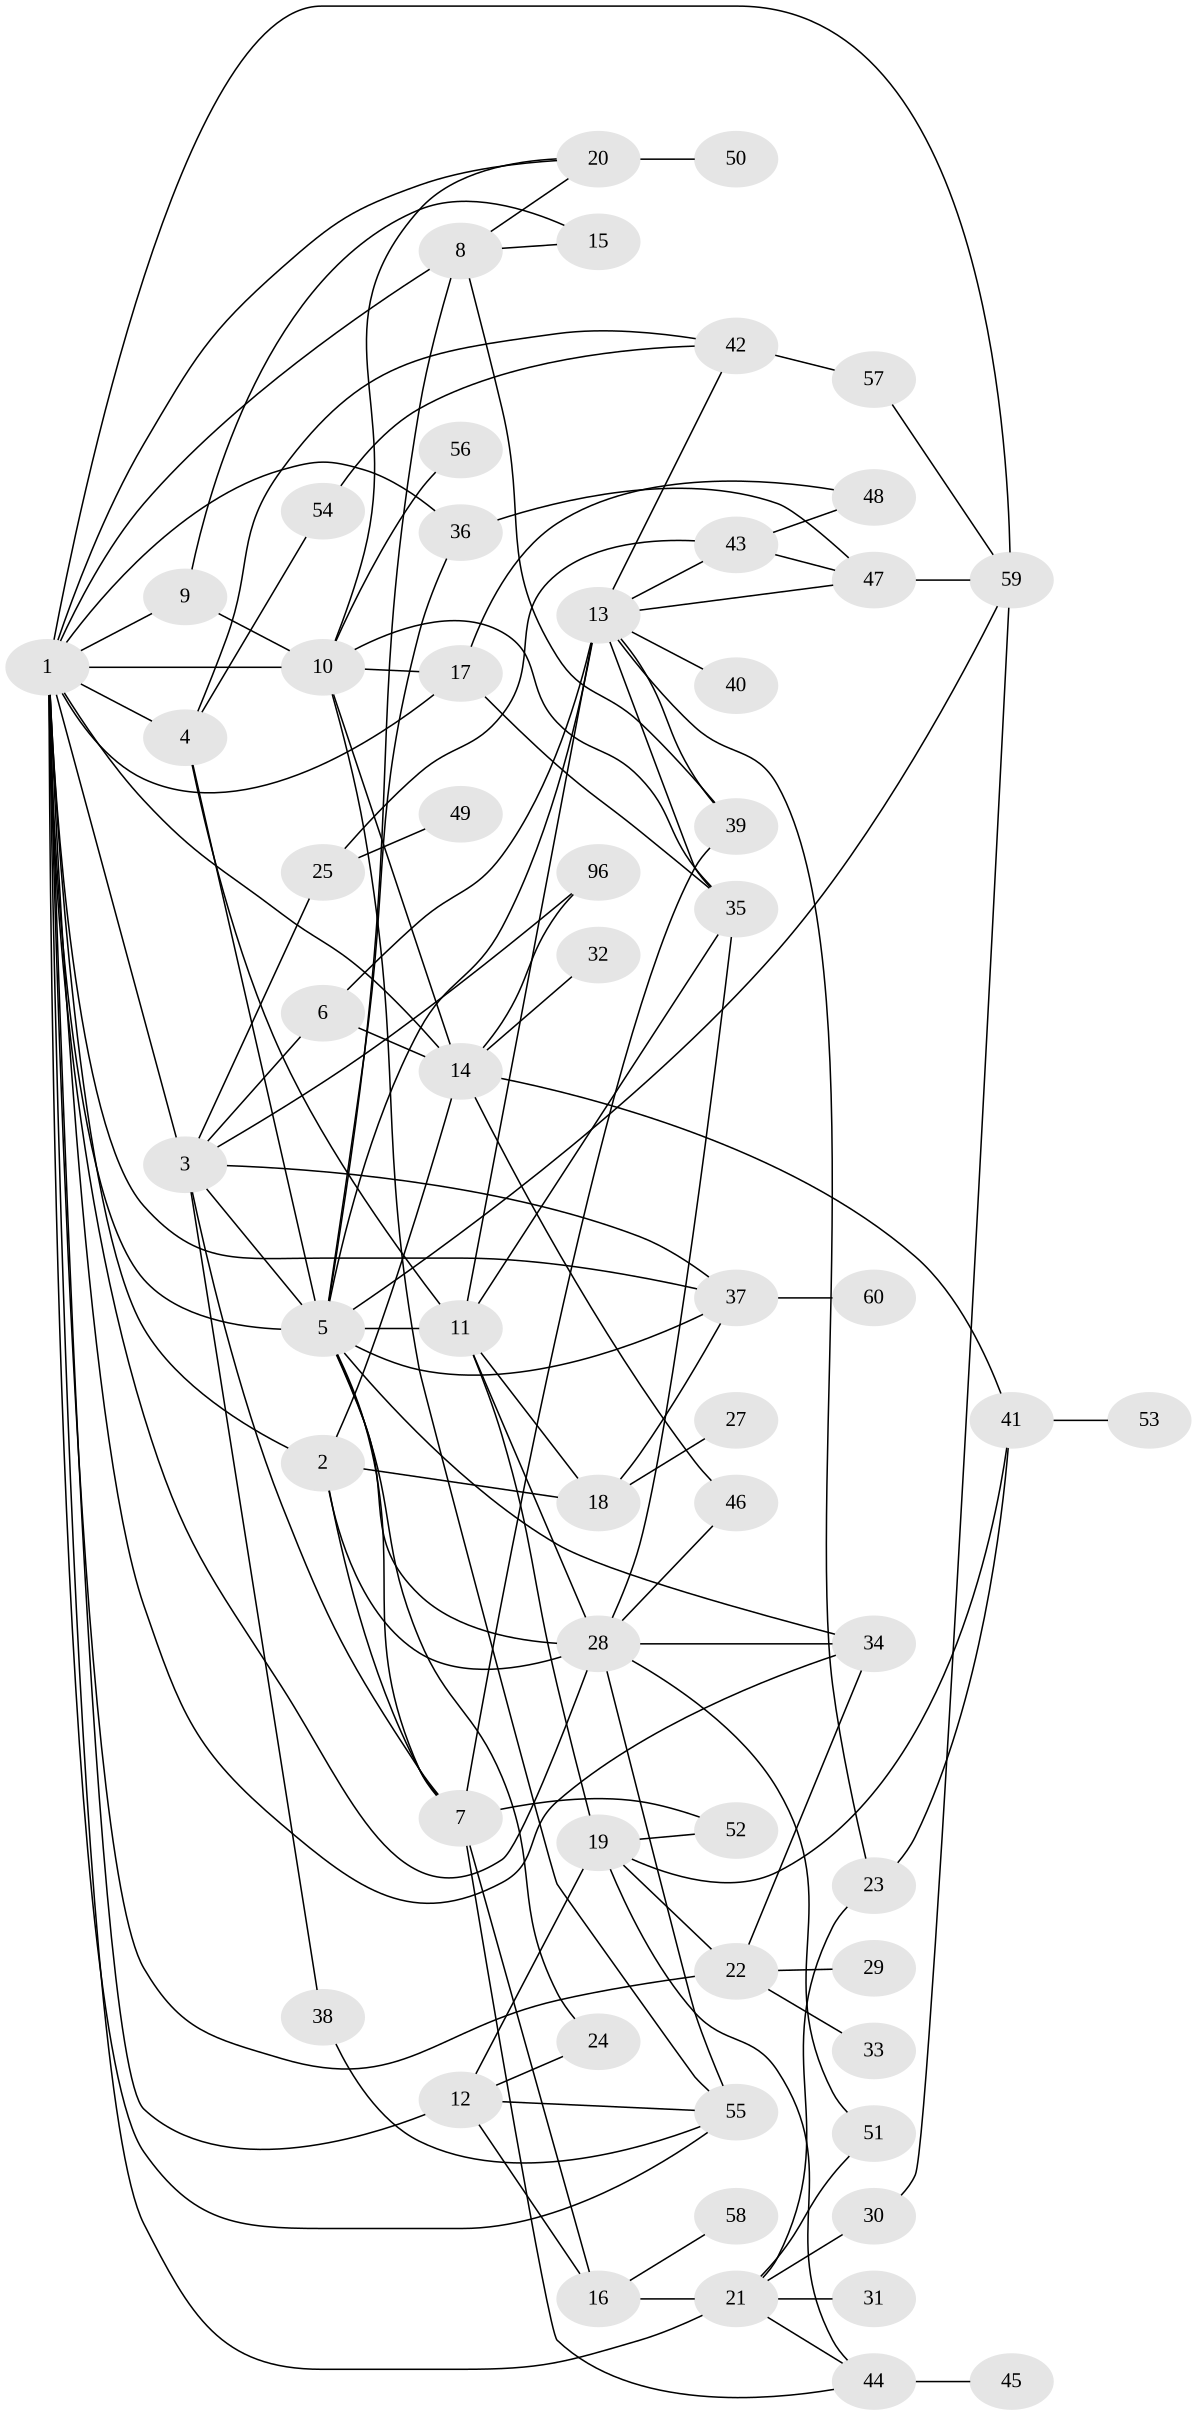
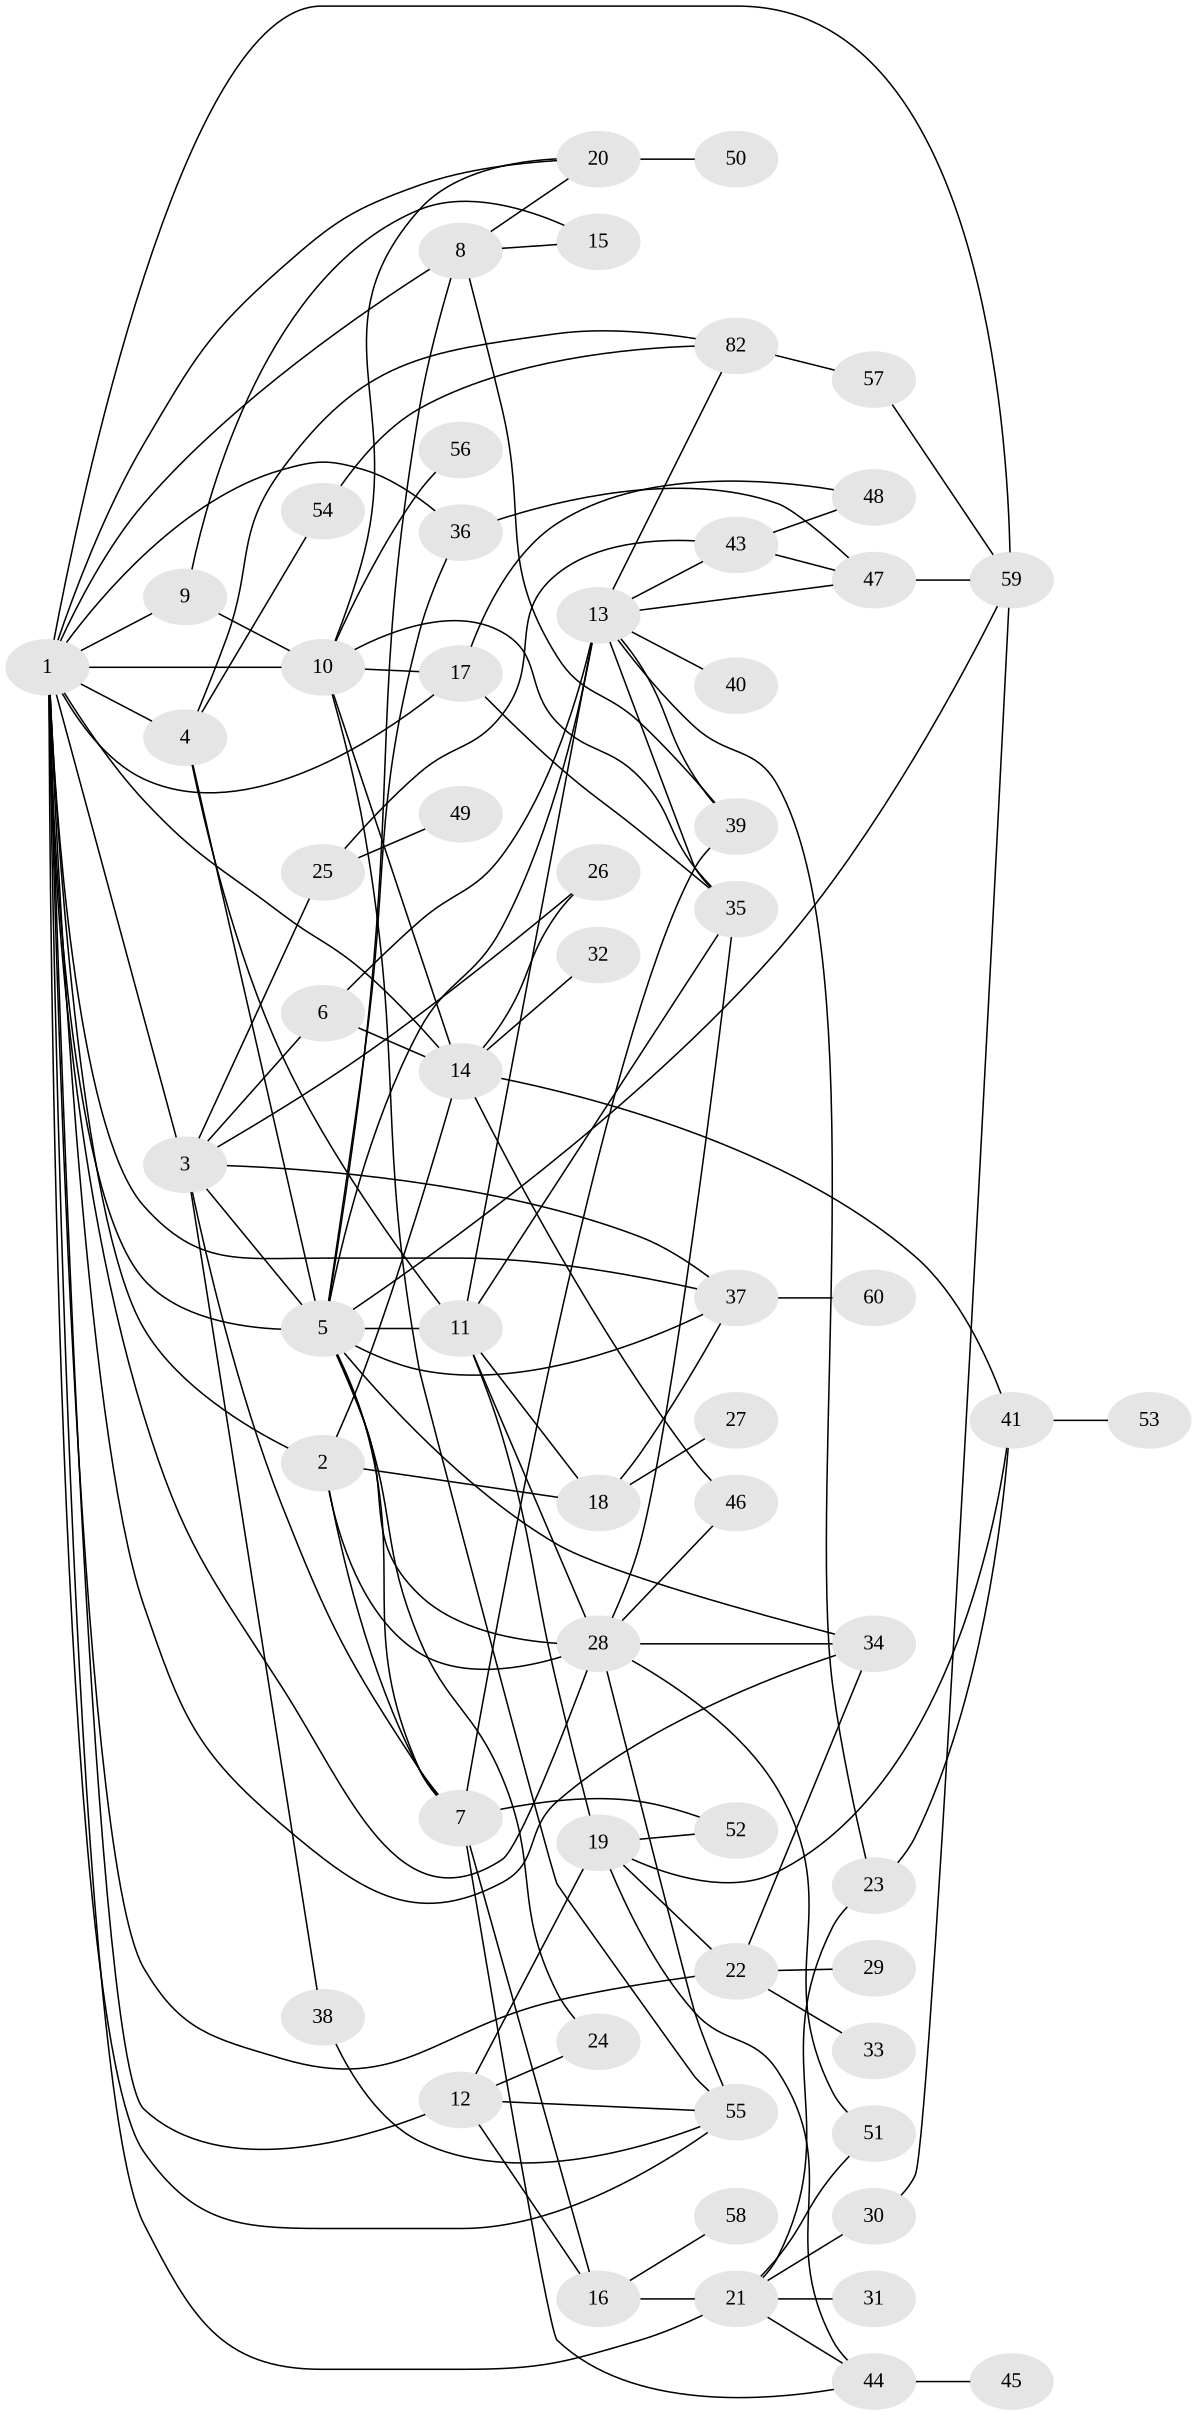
node "42": label "42" -> "82"
node "96": label "96" -> "26"
